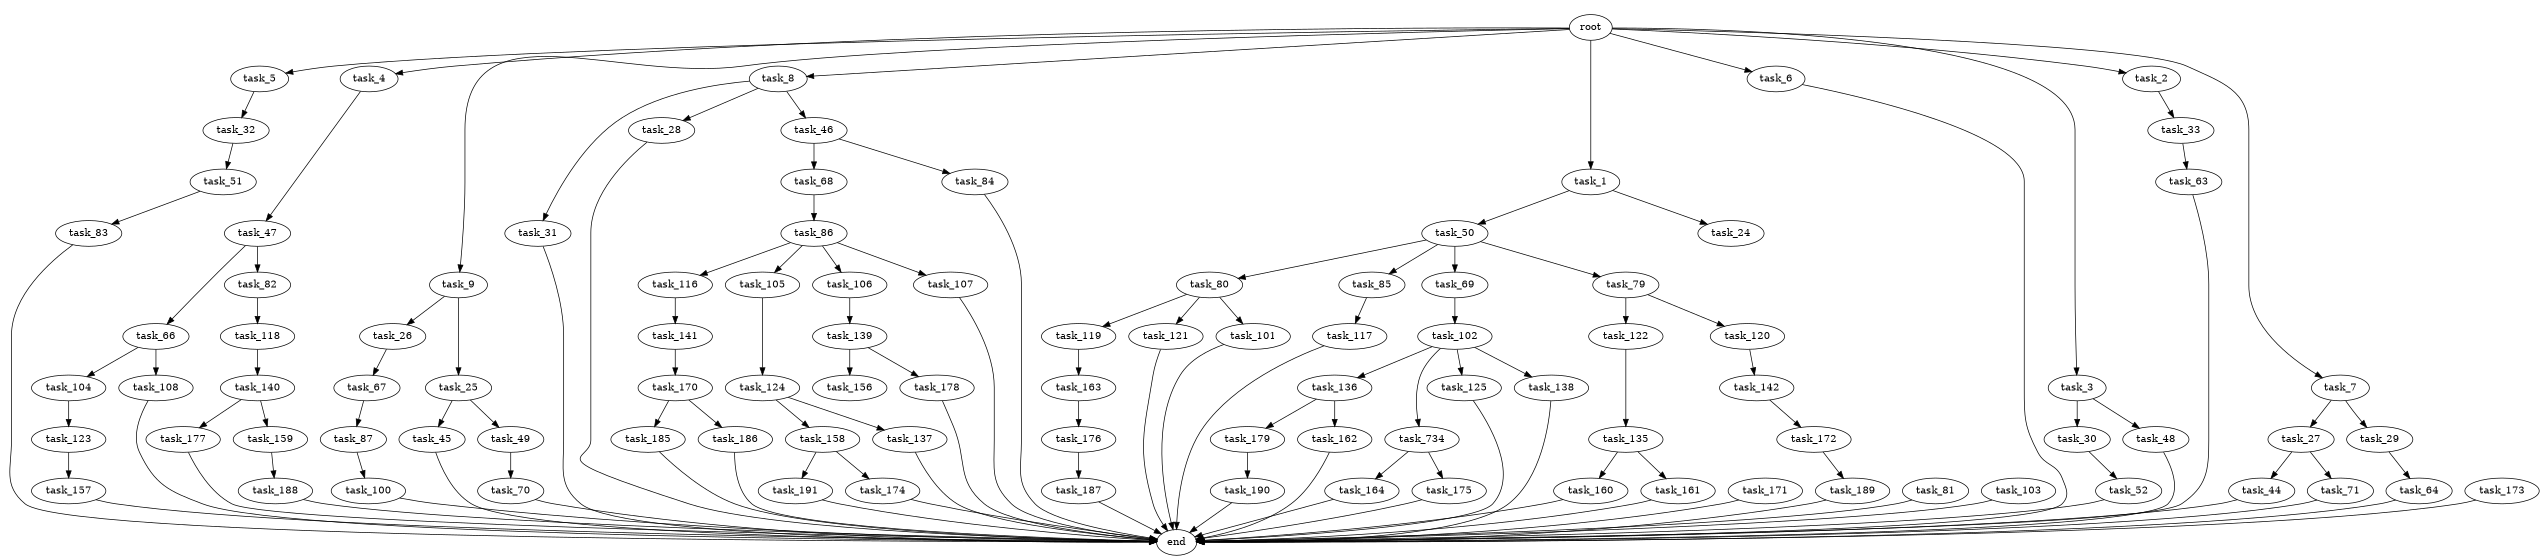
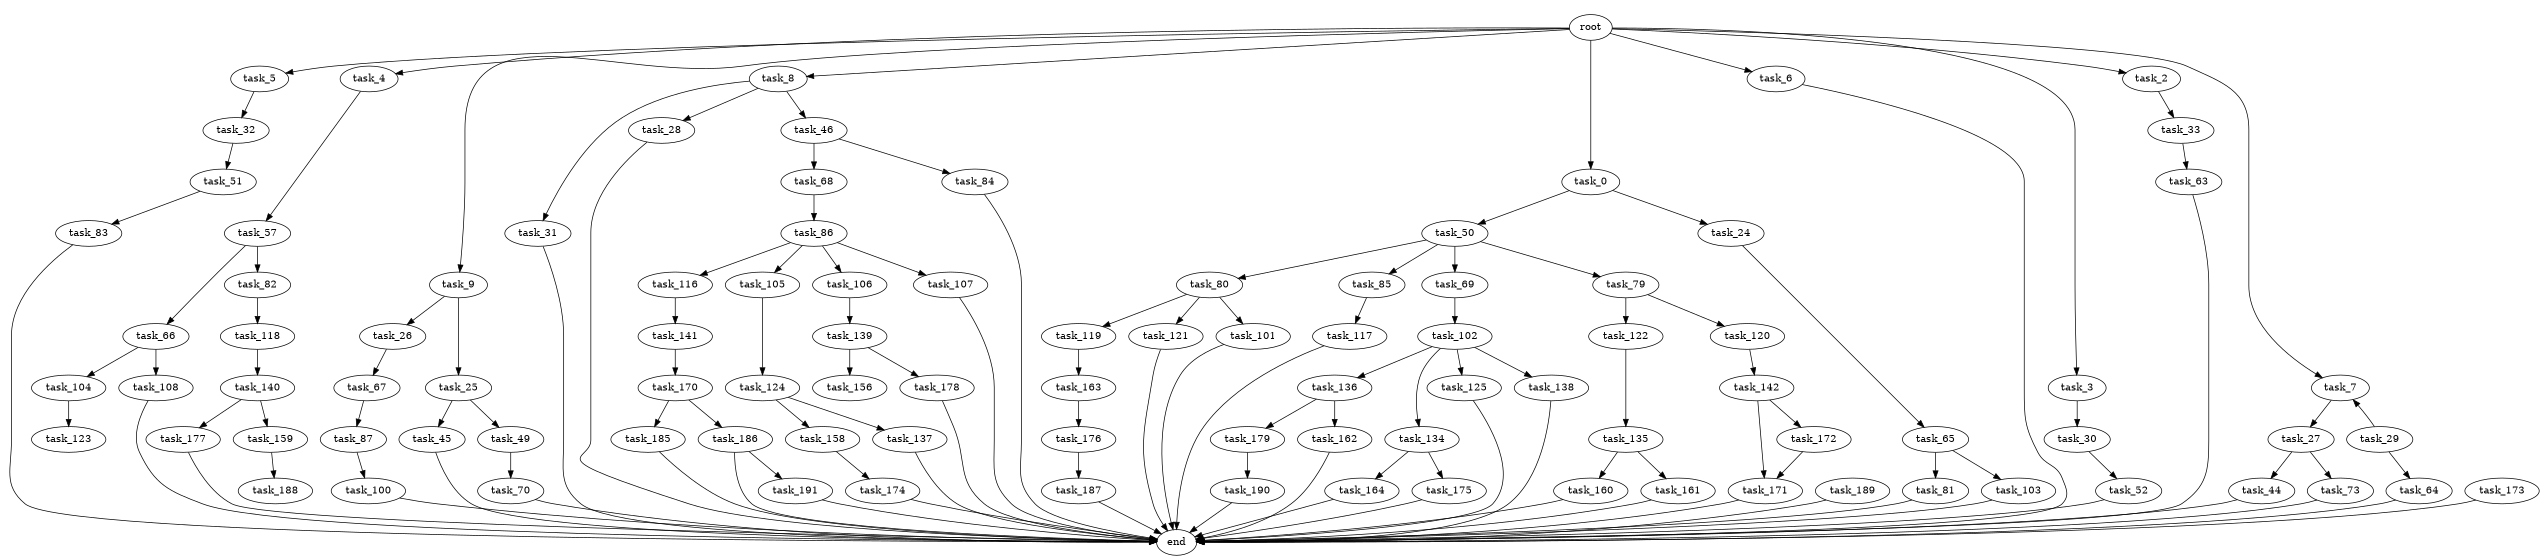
node "task_1": label "task_1" -> "task_0"
node "task_47": label "task_47" -> "task_57"
edge "task_7" -> "task_29": reversed
edge "task_142" -> "task_171": added
node "task_734": label "task_734" -> "task_134"
node "task_65": added
node "task_48": removed
edge "task_158" -> "task_191": now "task_186" -> "task_191"
edge "task_172" -> "task_189": now "task_172" -> "task_171"
node "task_157": removed
node "task_71": label "task_71" -> "task_73"
edge "task_188" -> "end": removed
